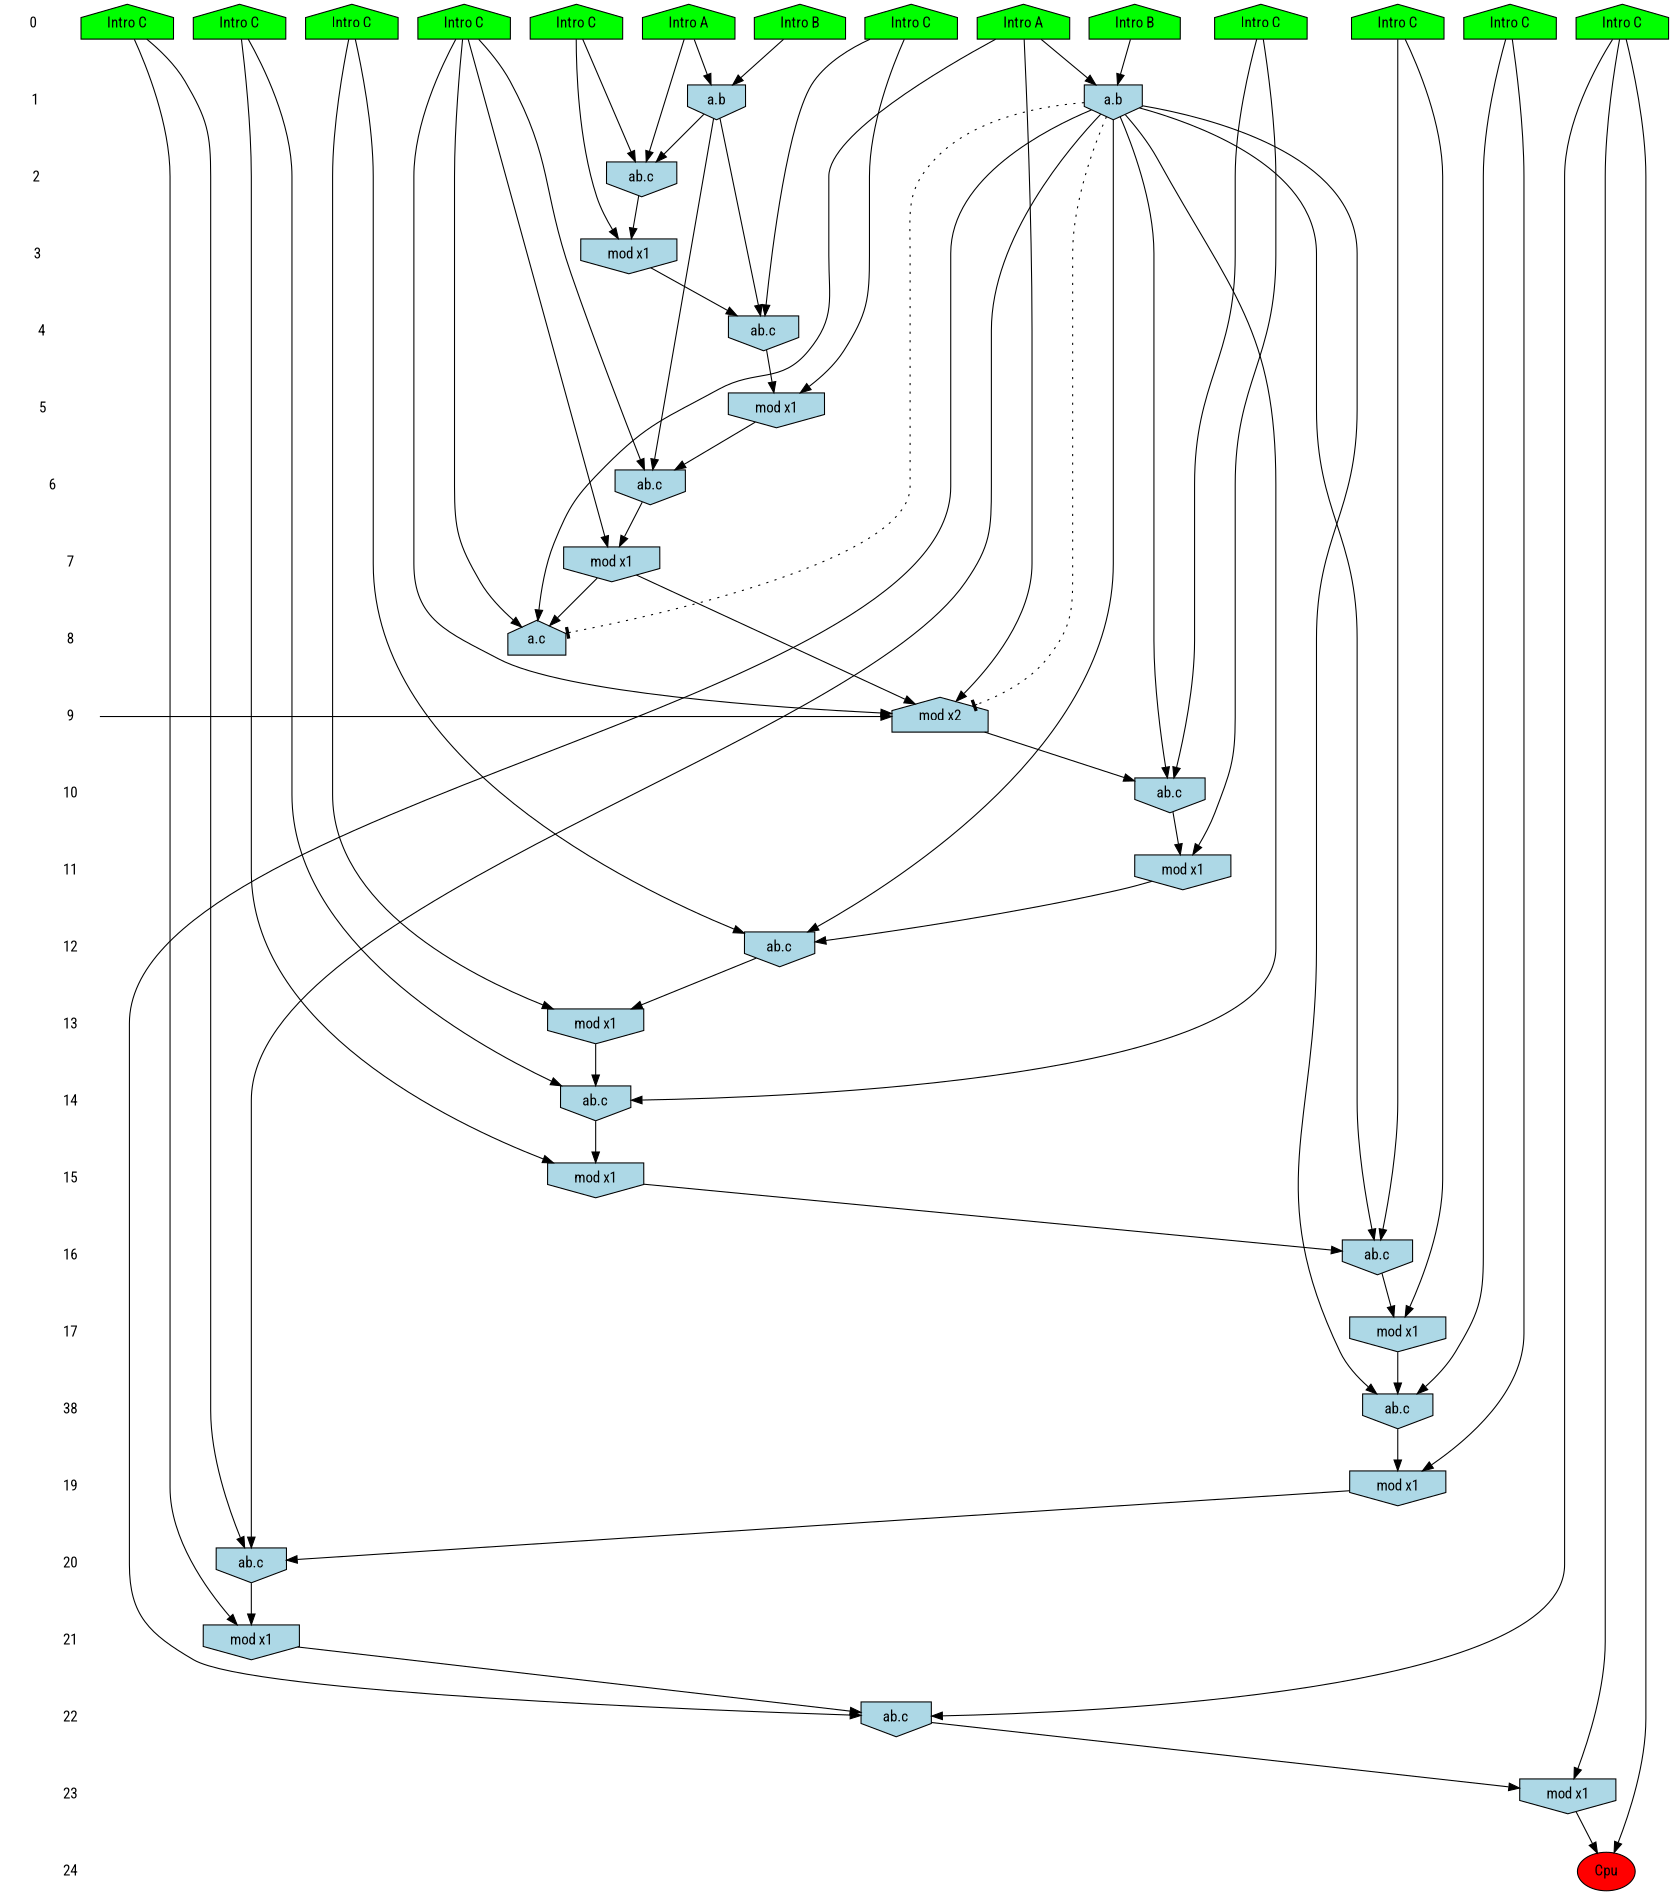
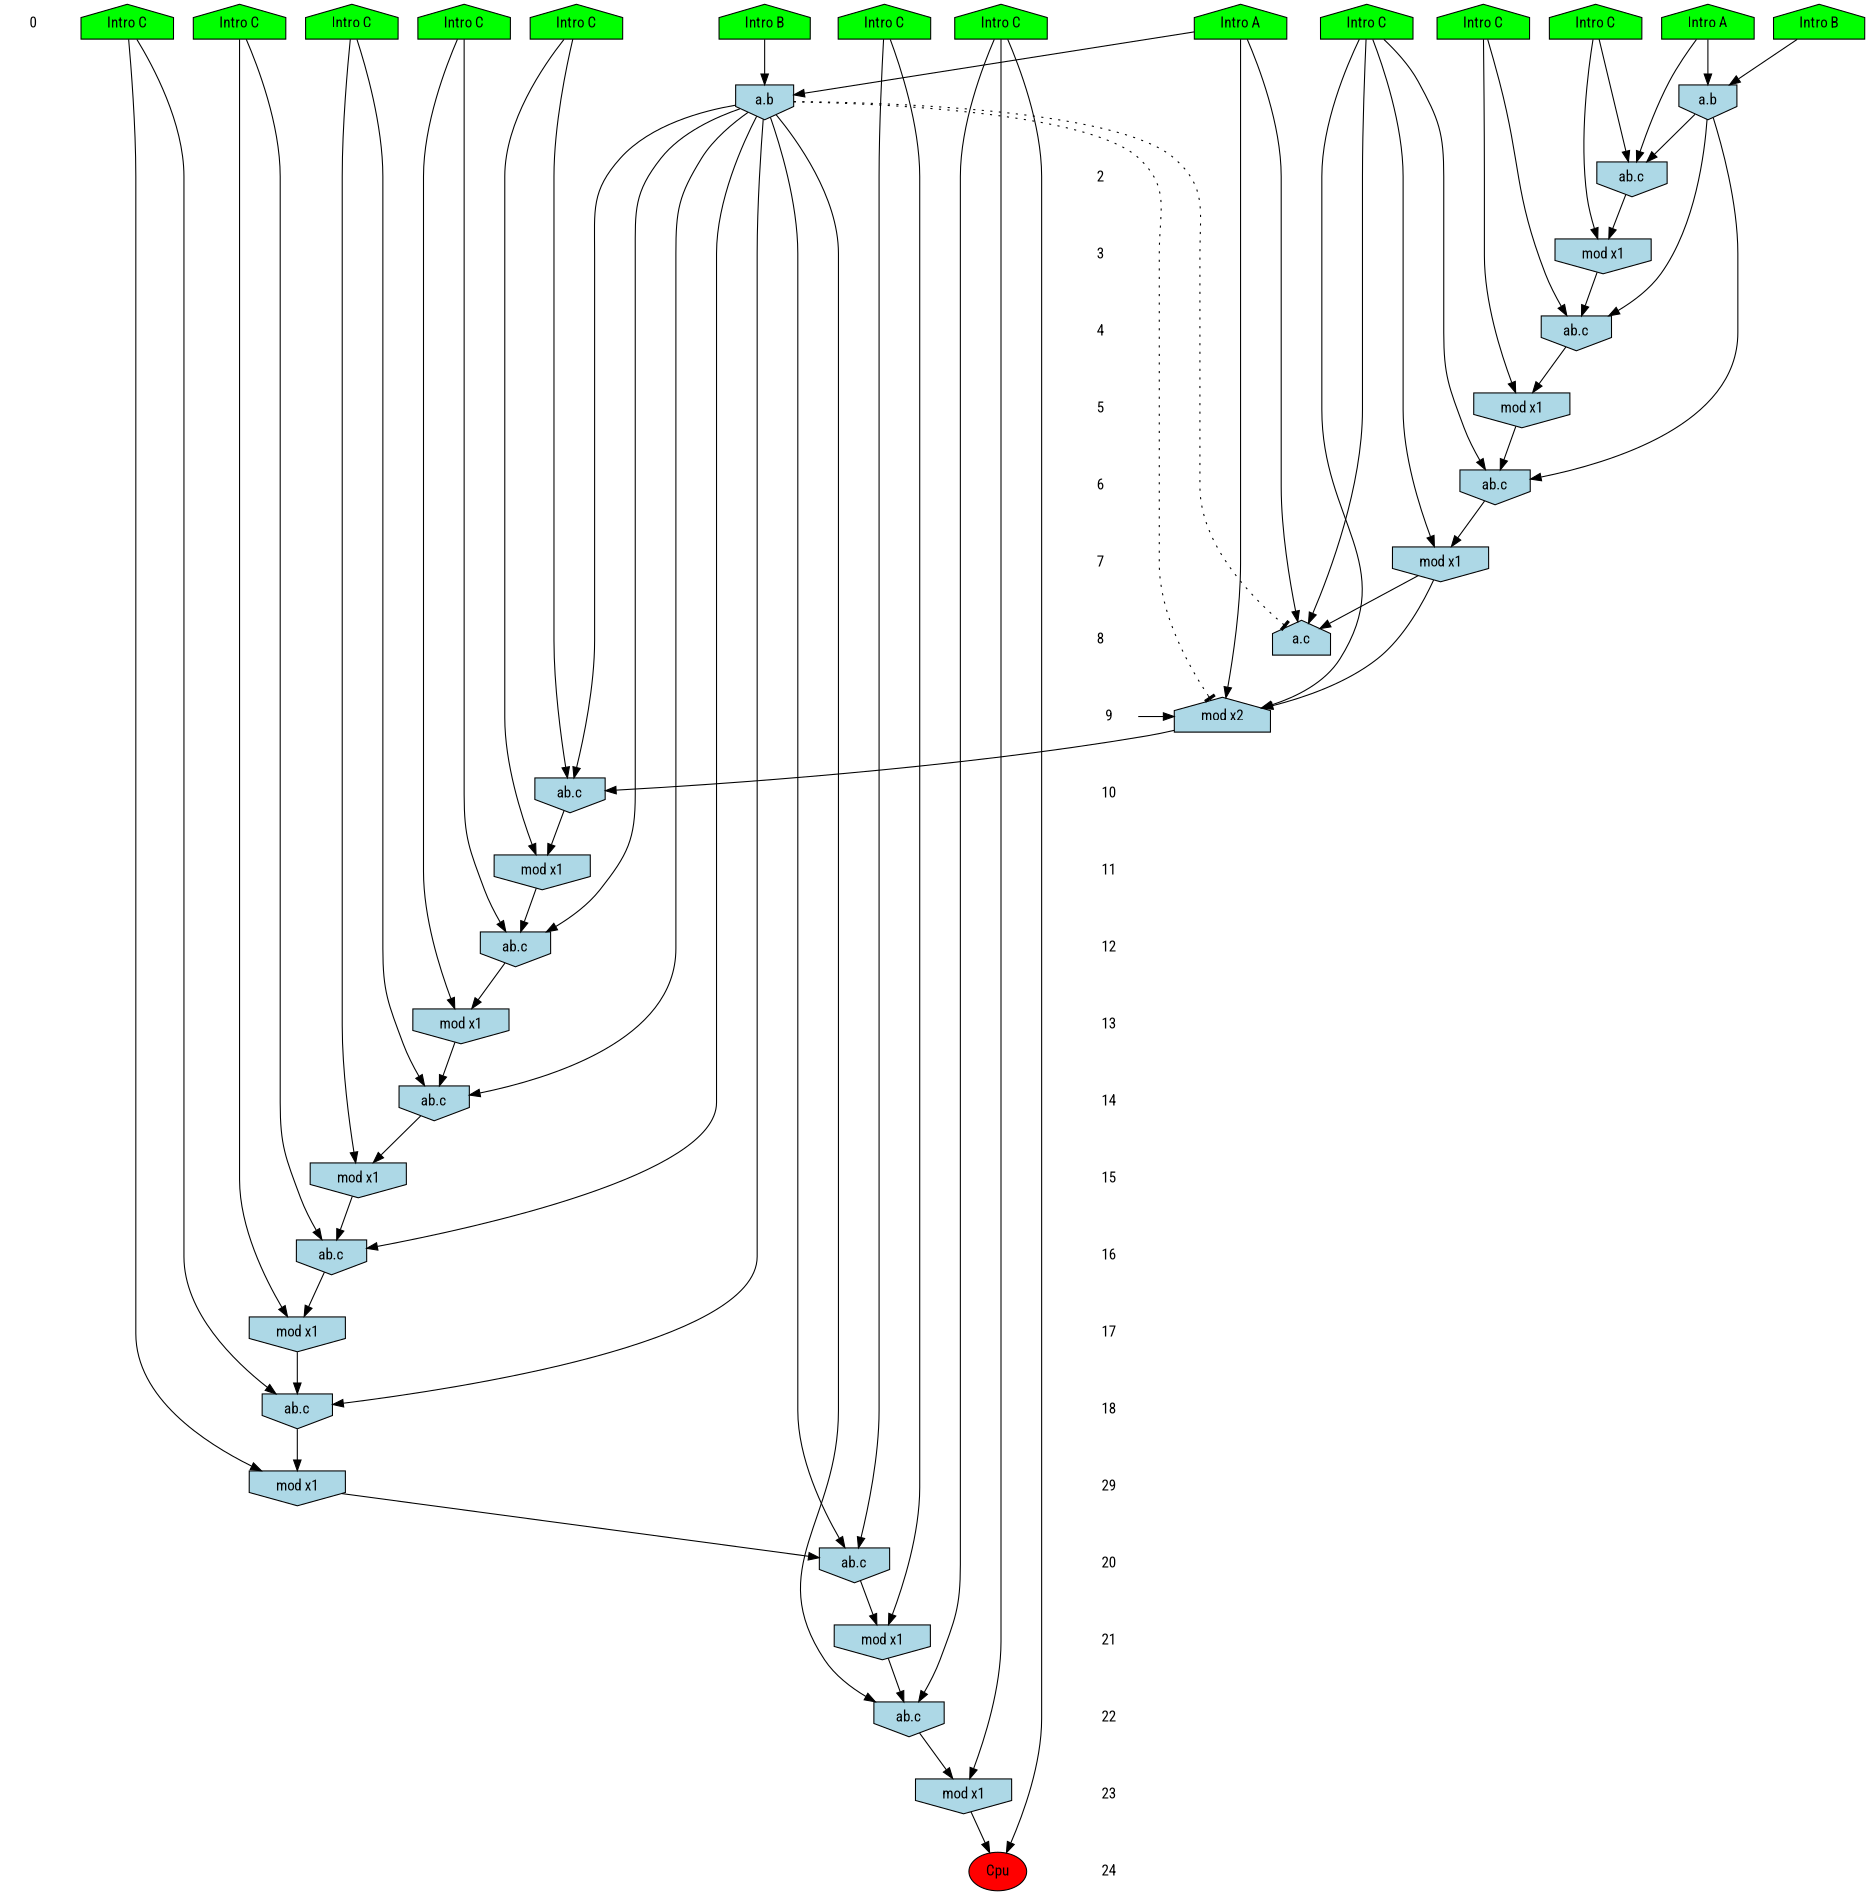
node "1": removed
node "38": label "38" -> "18"
node "19": label "19" -> "29"
